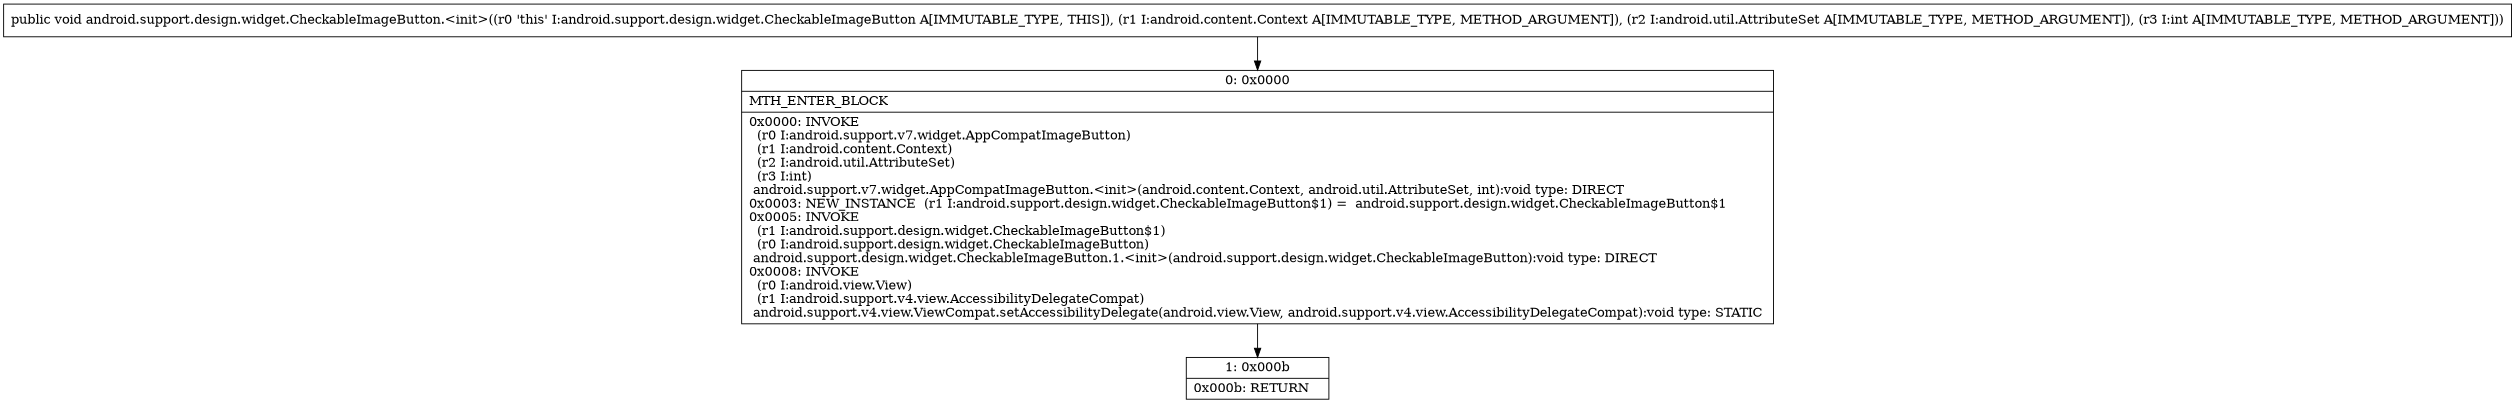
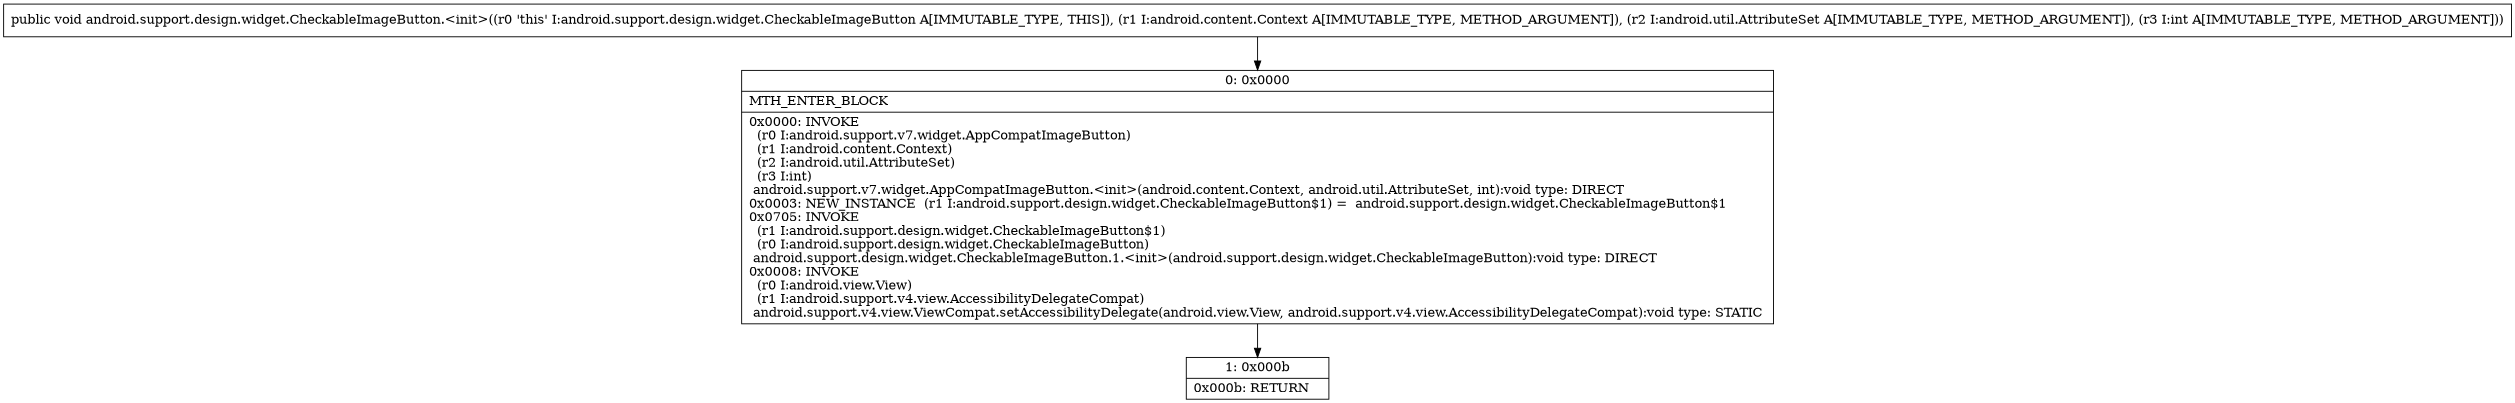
node "0: 0x0000": text "0x0005: INVOKE" -> "0x0705: INVOKE"
